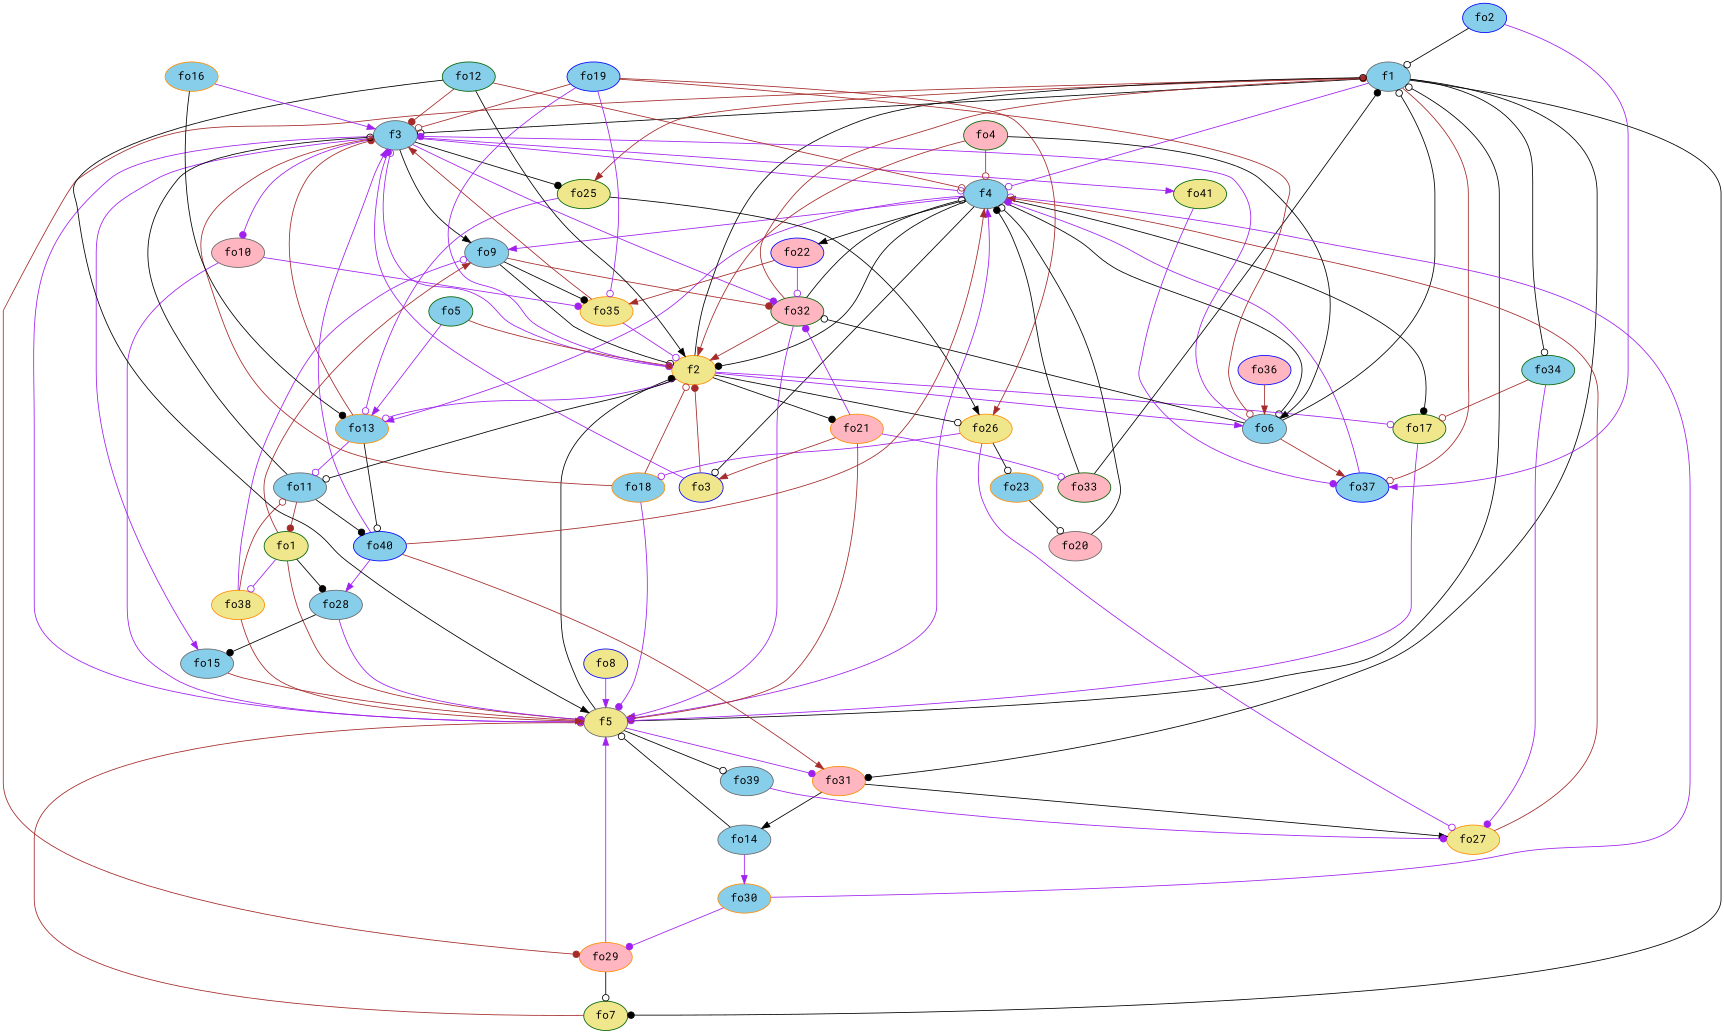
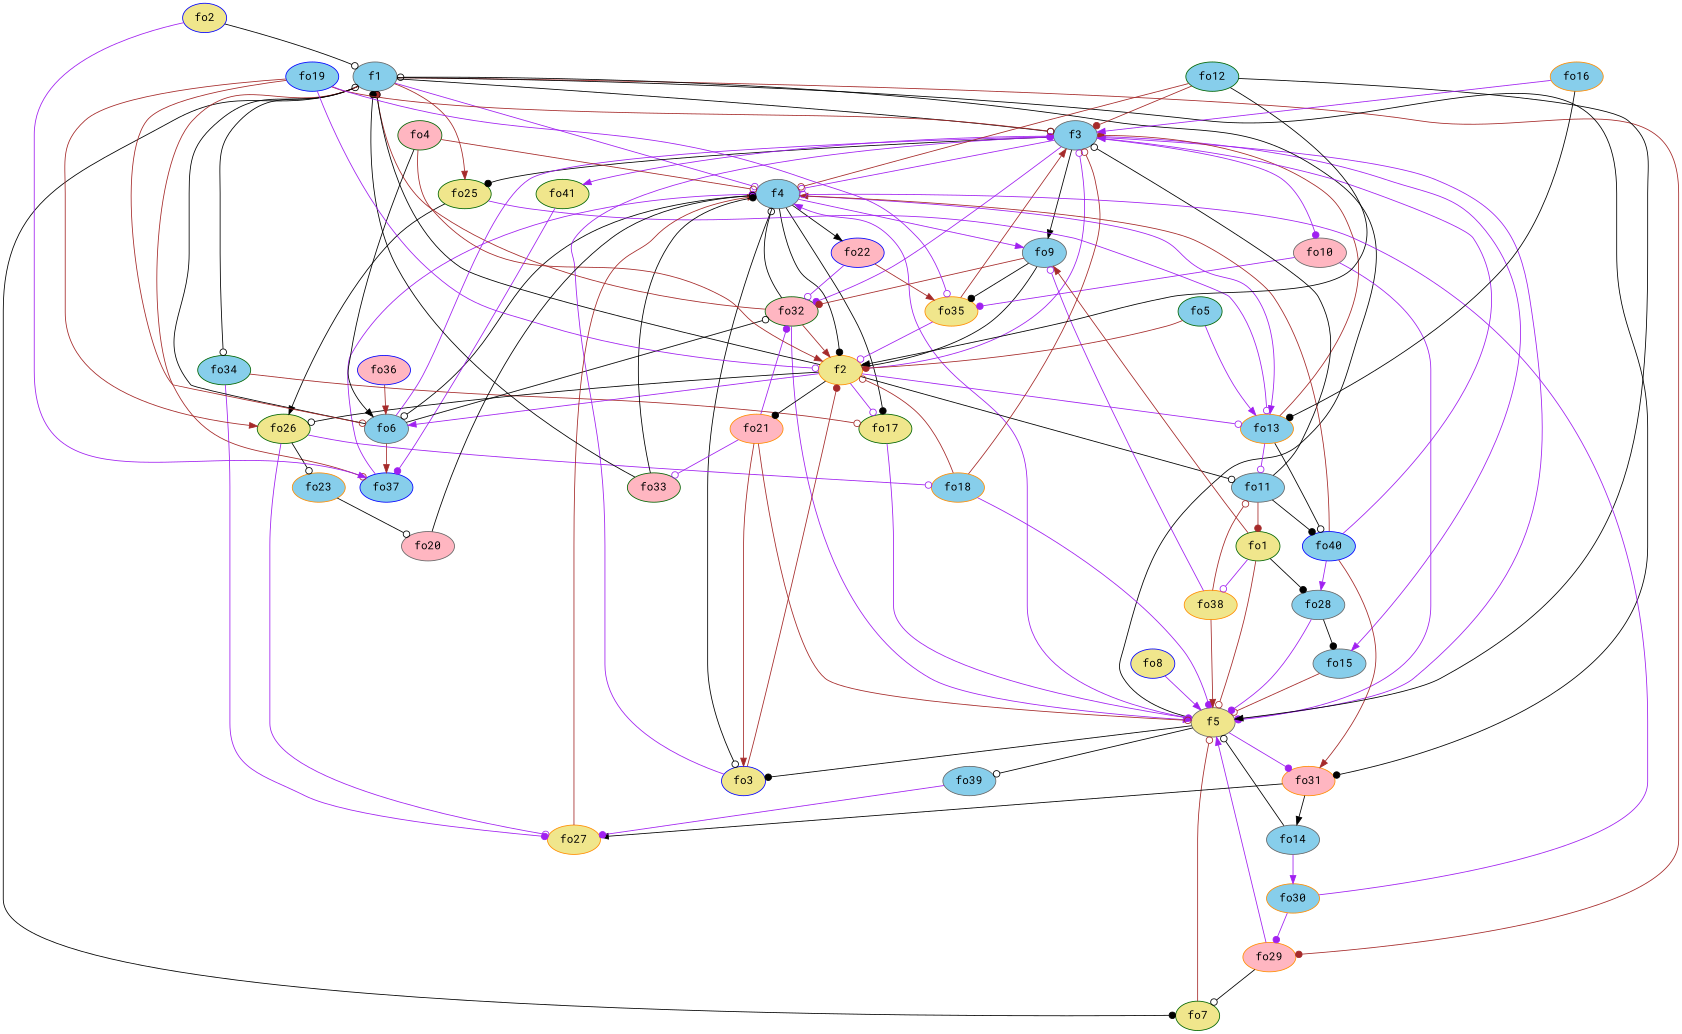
node "fo2": fillcolor skyblue -> khaki
node "fo26": color darkorange -> darkgreen
edge "f5" -> "f2": now "f5" -> "fo3"
